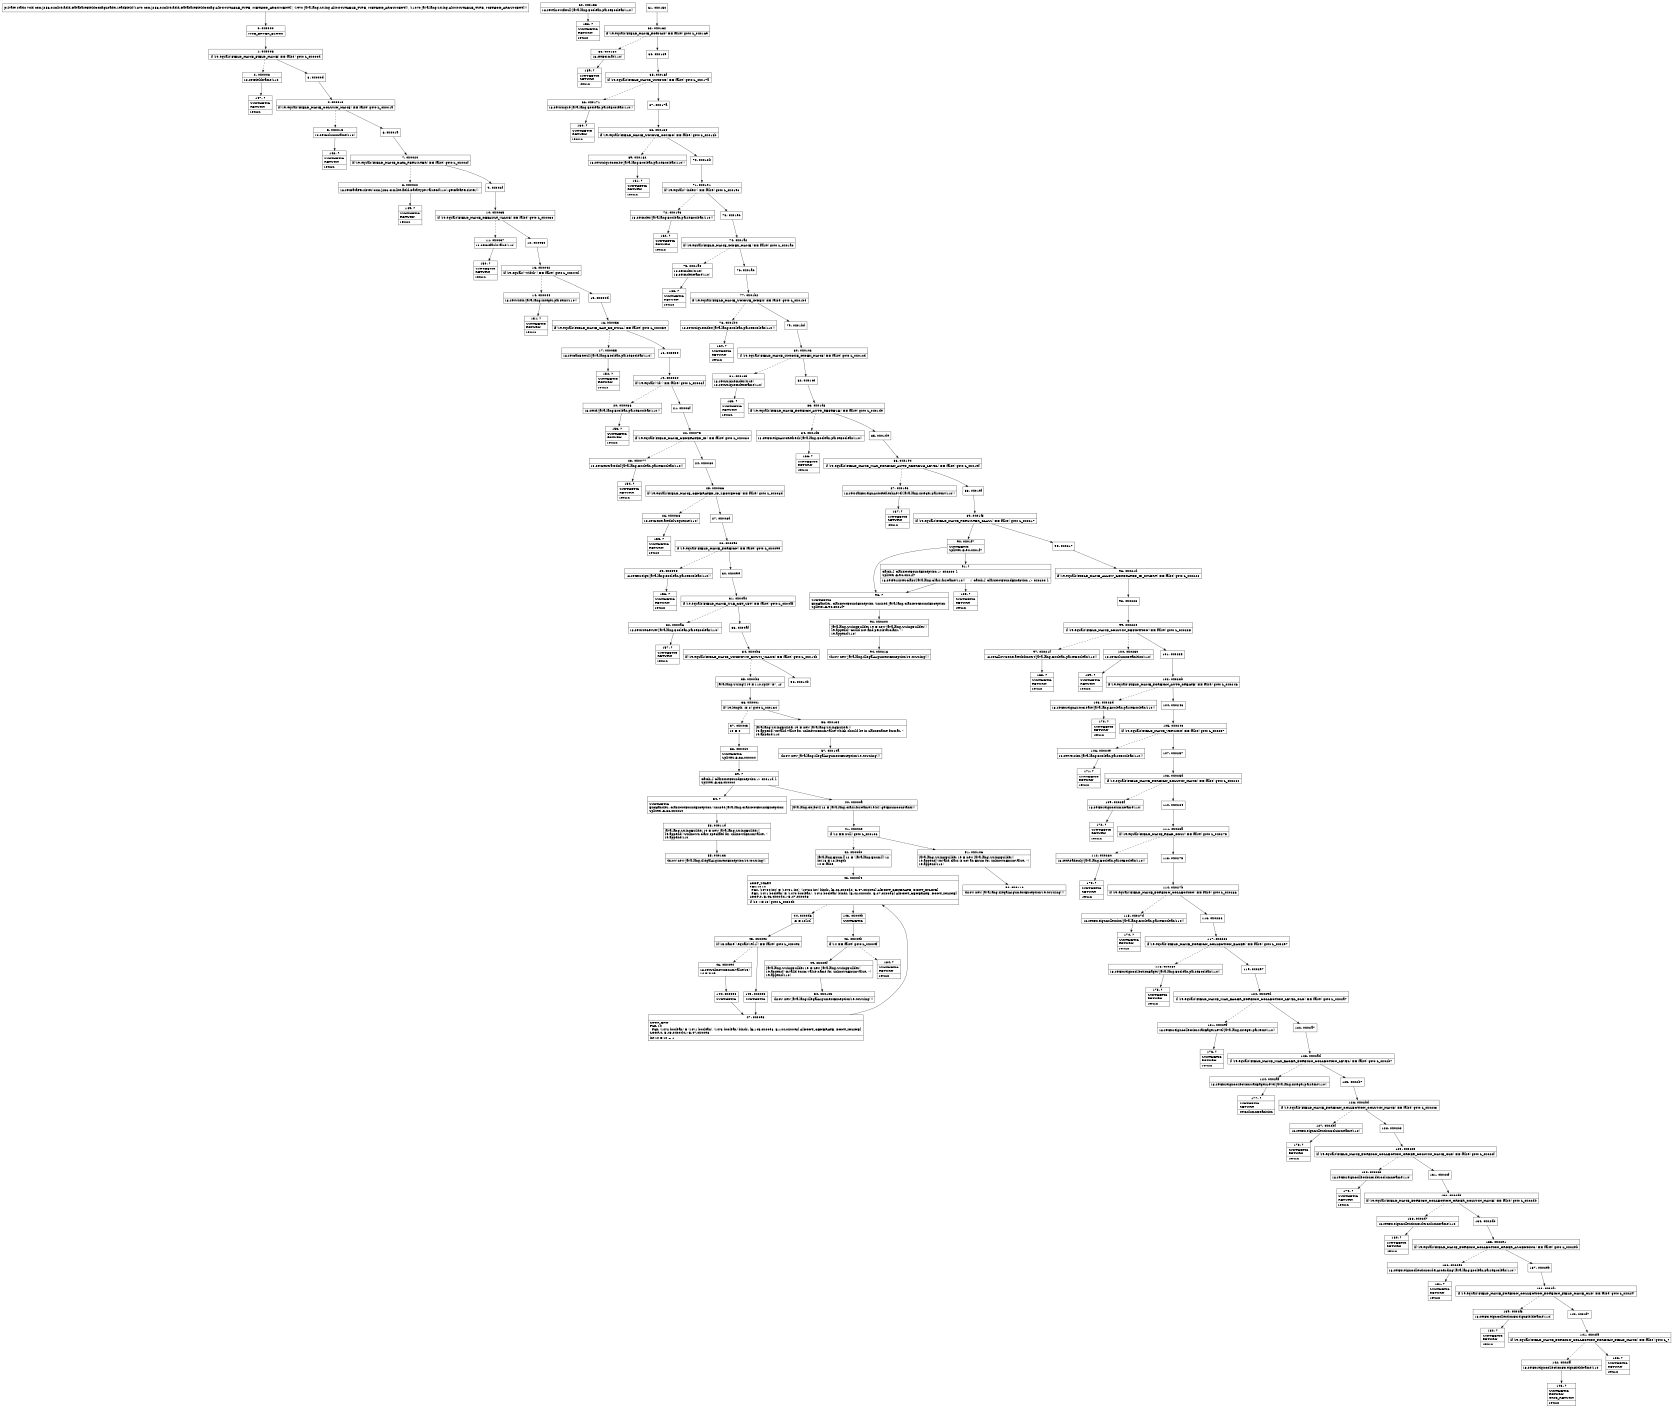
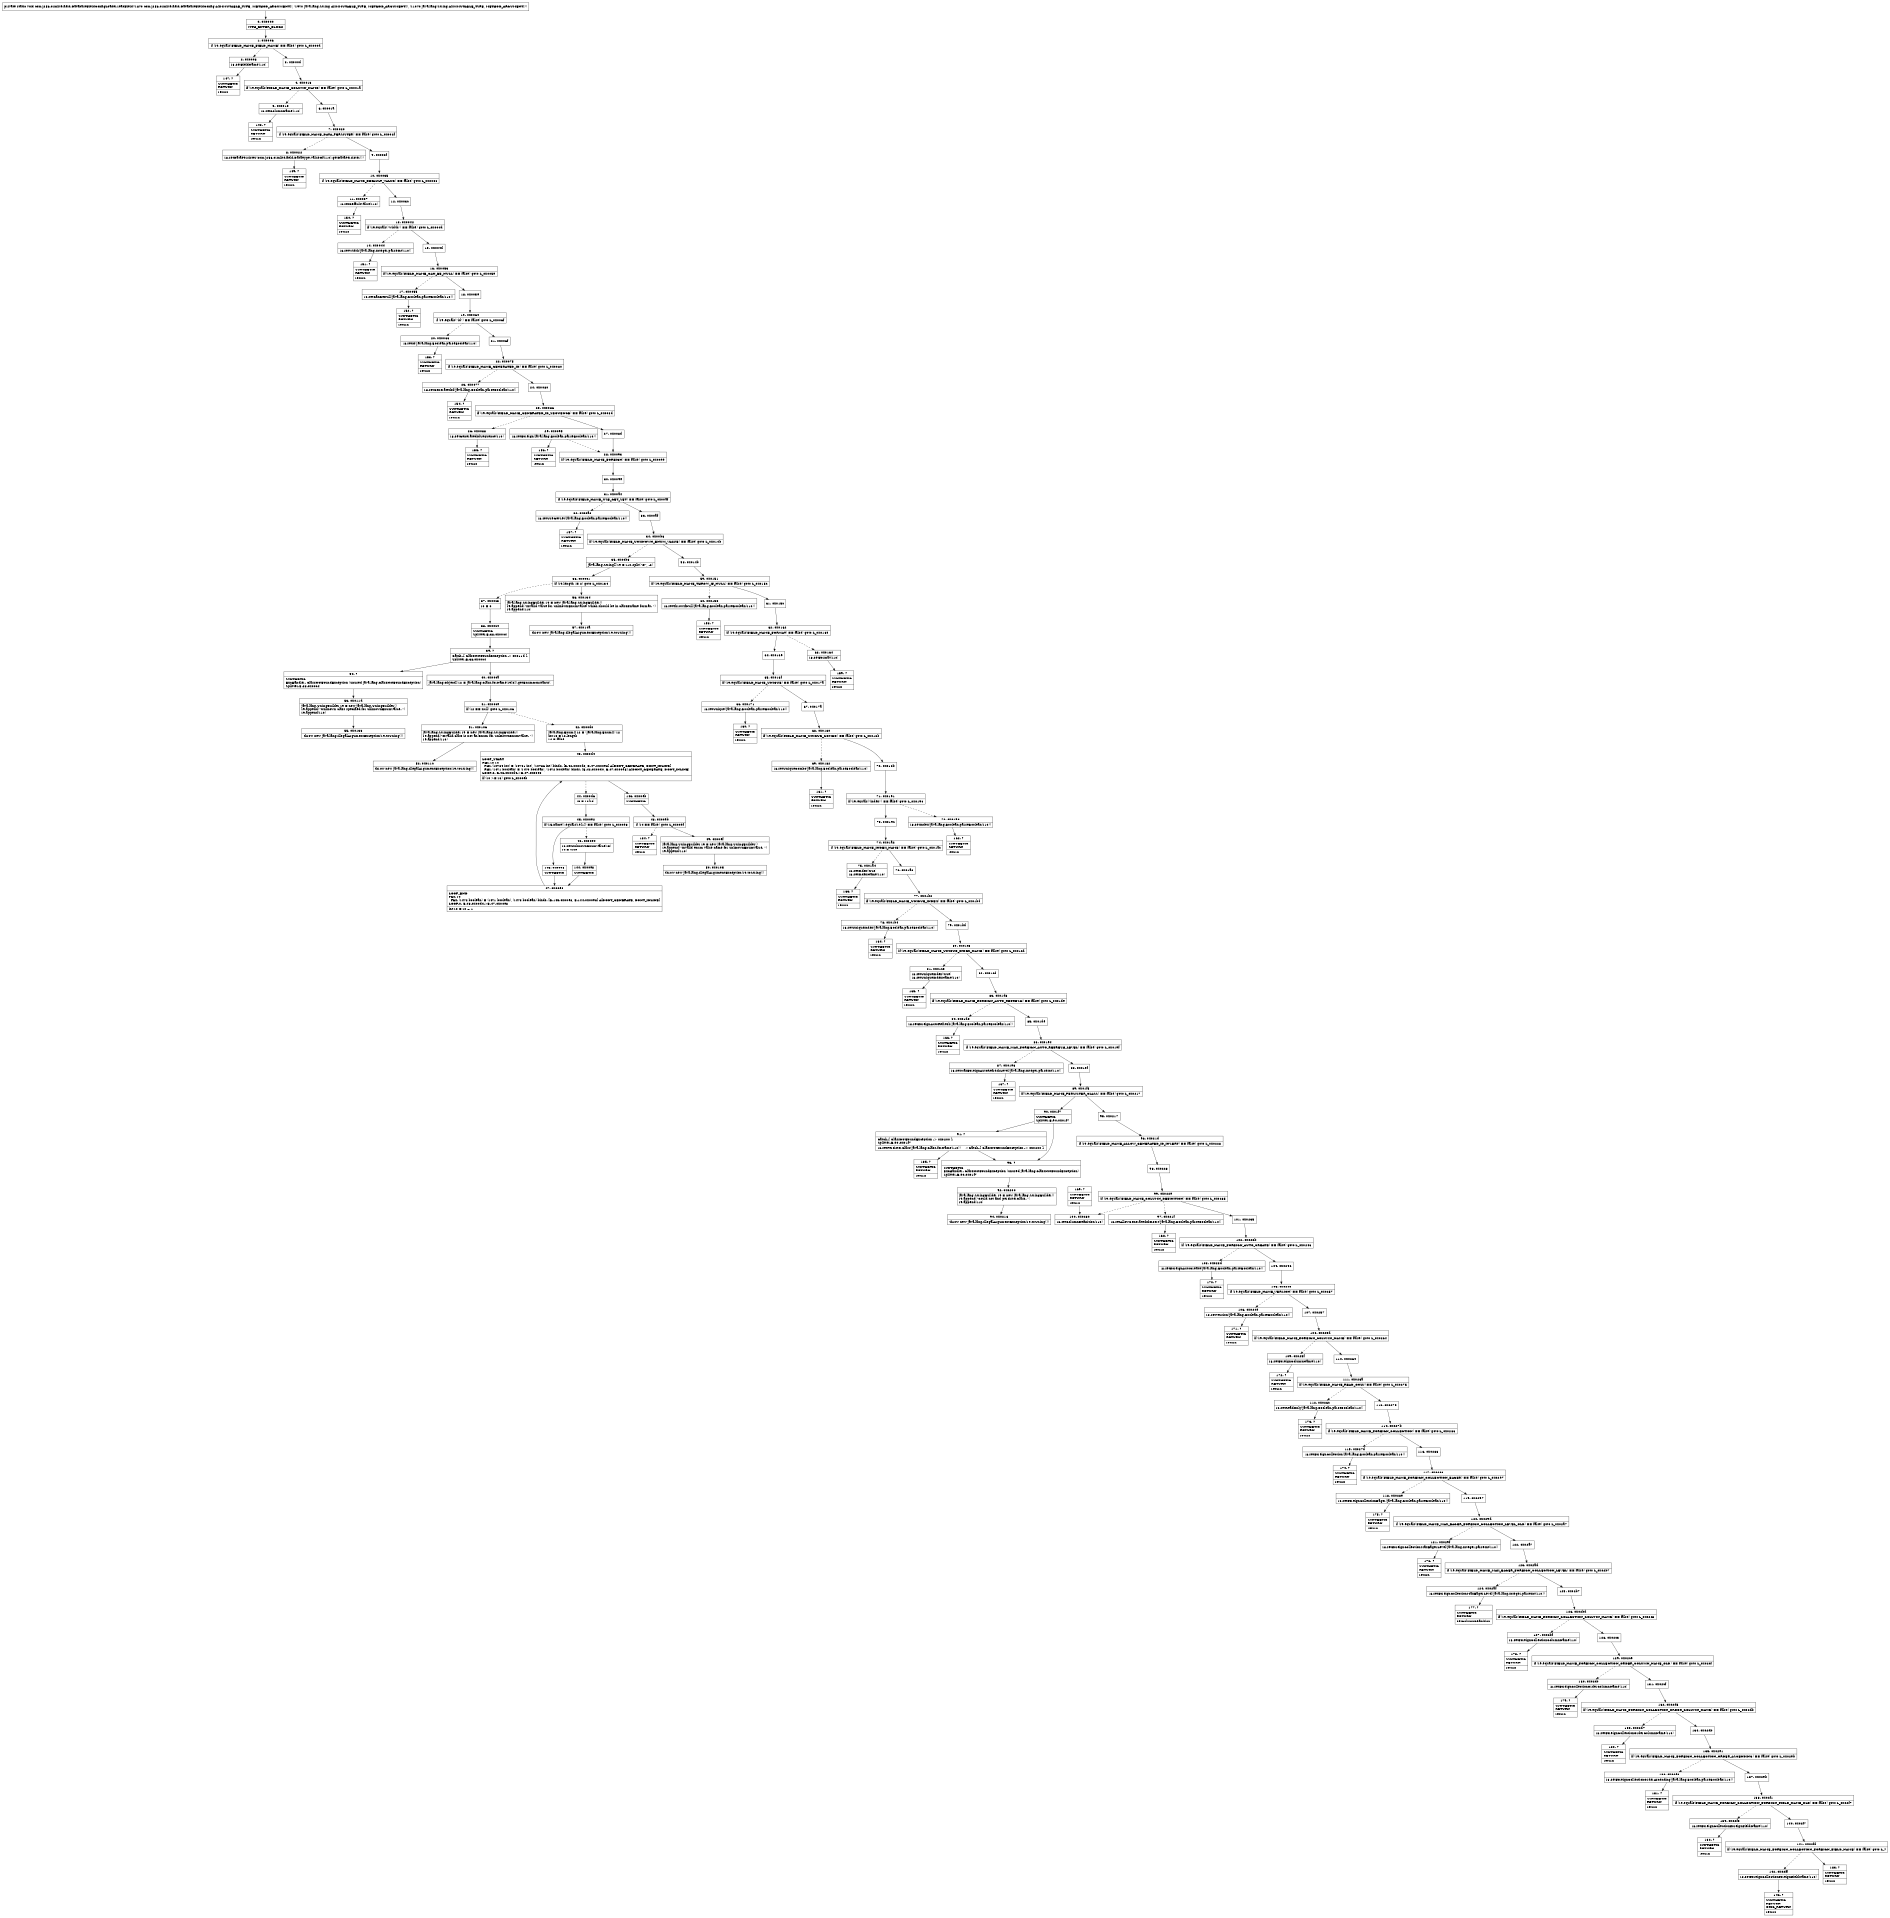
edge "28: 0x0093" -> "29: 0x0095": reversed
node "59: 0x0151": added
edge "100: 0x0230" -> "169: ?": reversed
